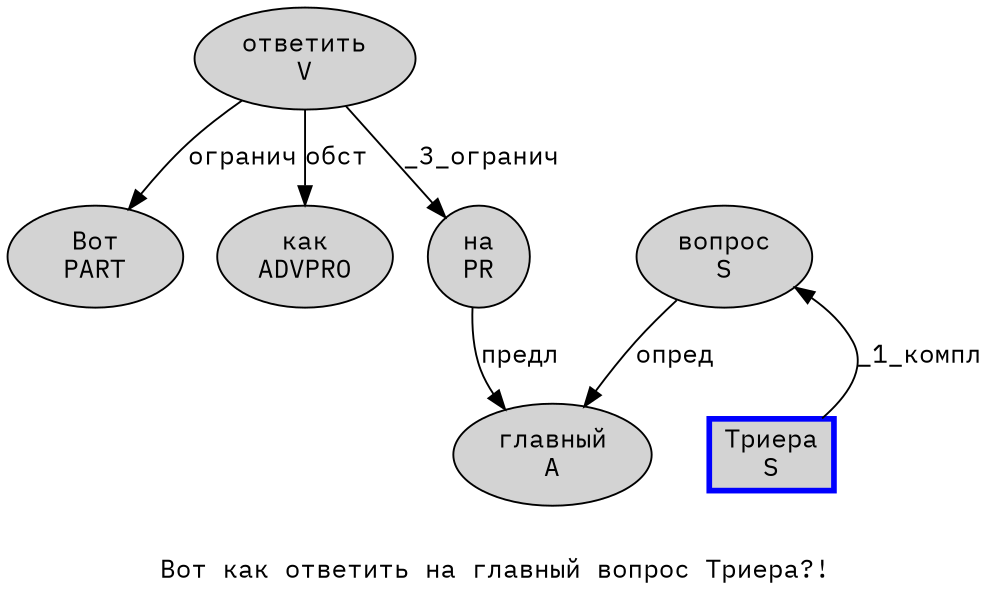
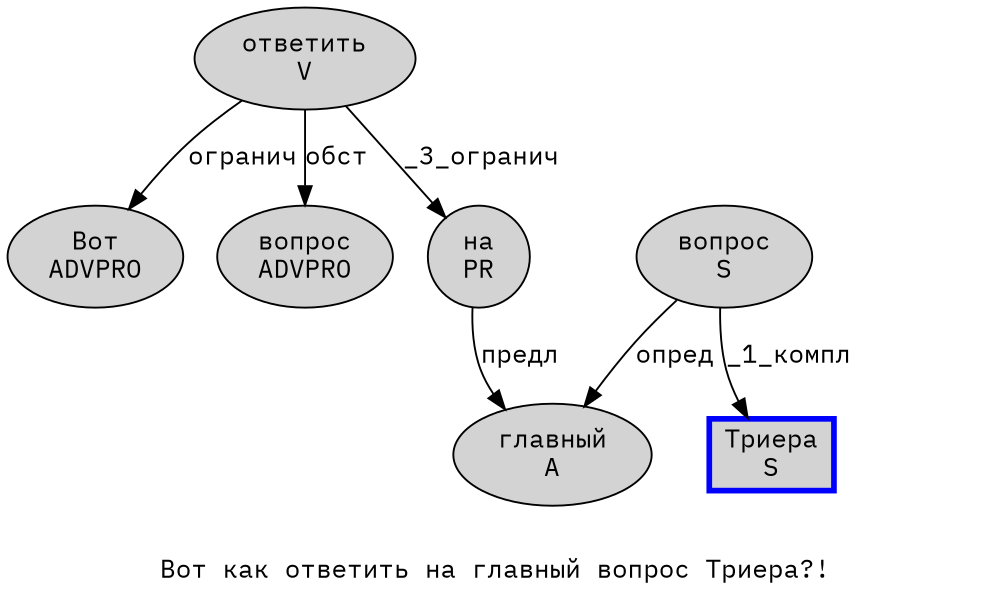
node "Вот PART": label "Вот PART" -> "Вот ADVPRO"
node "как ADVPRO": label "как ADVPRO" -> "вопрос ADVPRO"
edge "Триера S" -> "вопрос S": reversed
